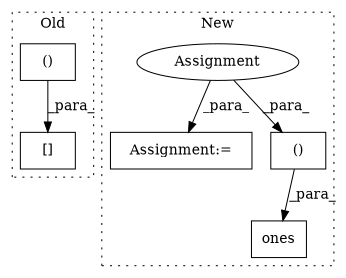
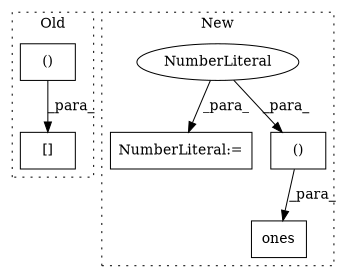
node "Assignment": label "Assignment" -> "NumberLiteral"
node "Assignment:=": label "Assignment:=" -> "NumberLiteral:="
